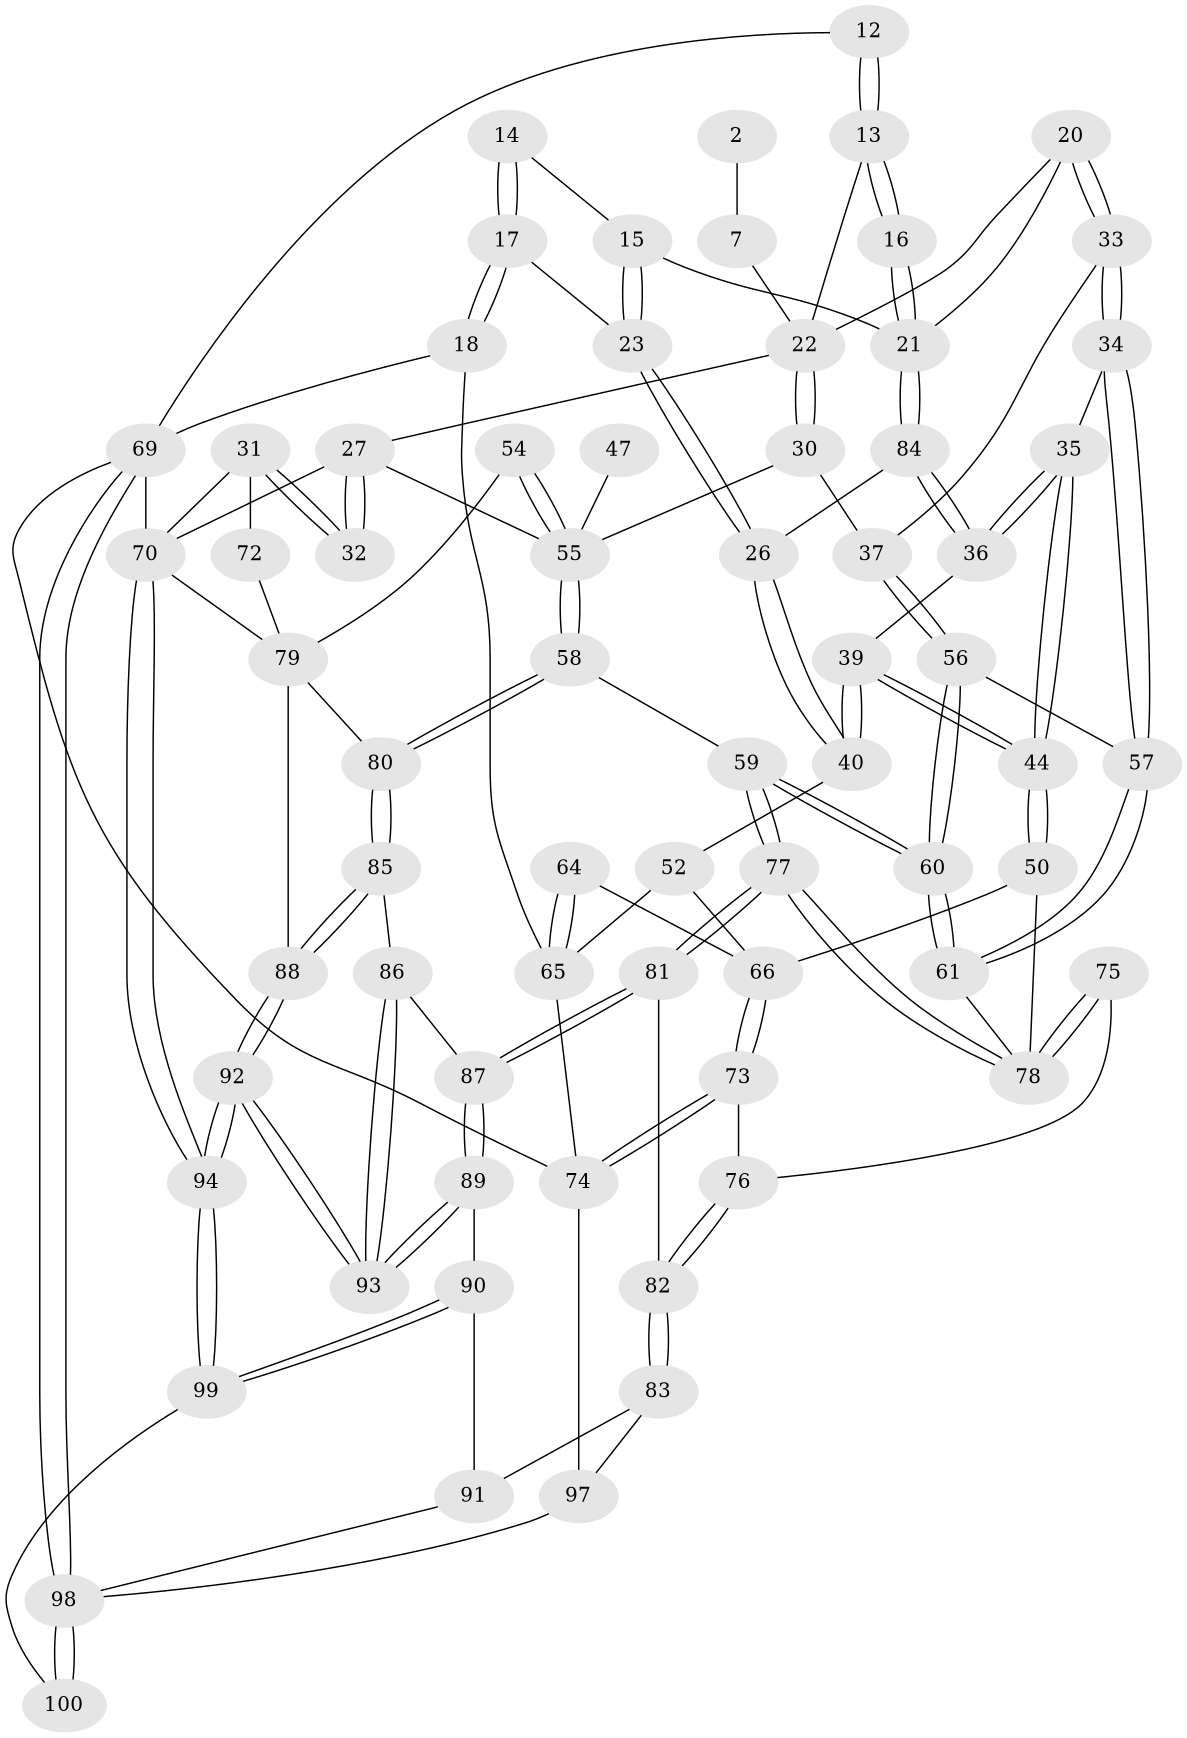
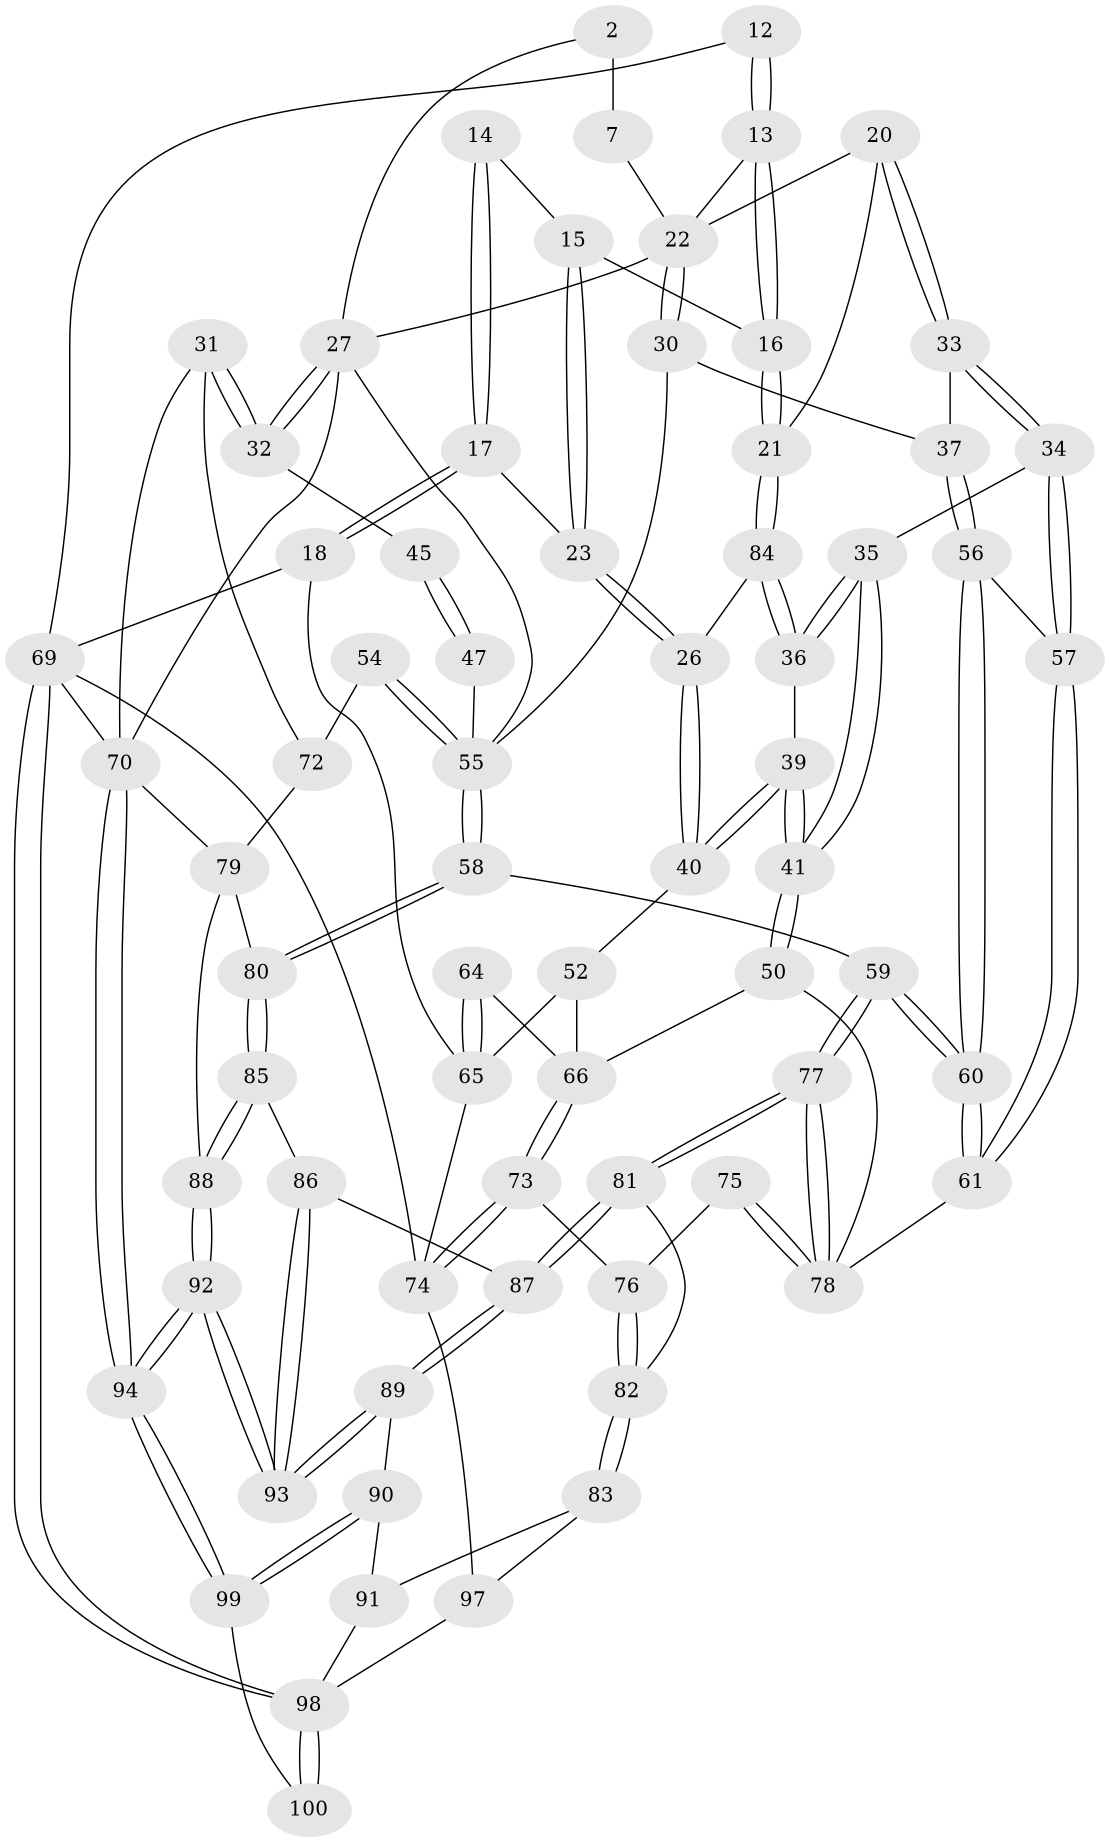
edge "2" -- "27": added
edge "15" -- "21": now "15" -- "16"
node "45": added
edge "54" -- "79": now "54" -- "72"
node "44": label "44" -> "41"
